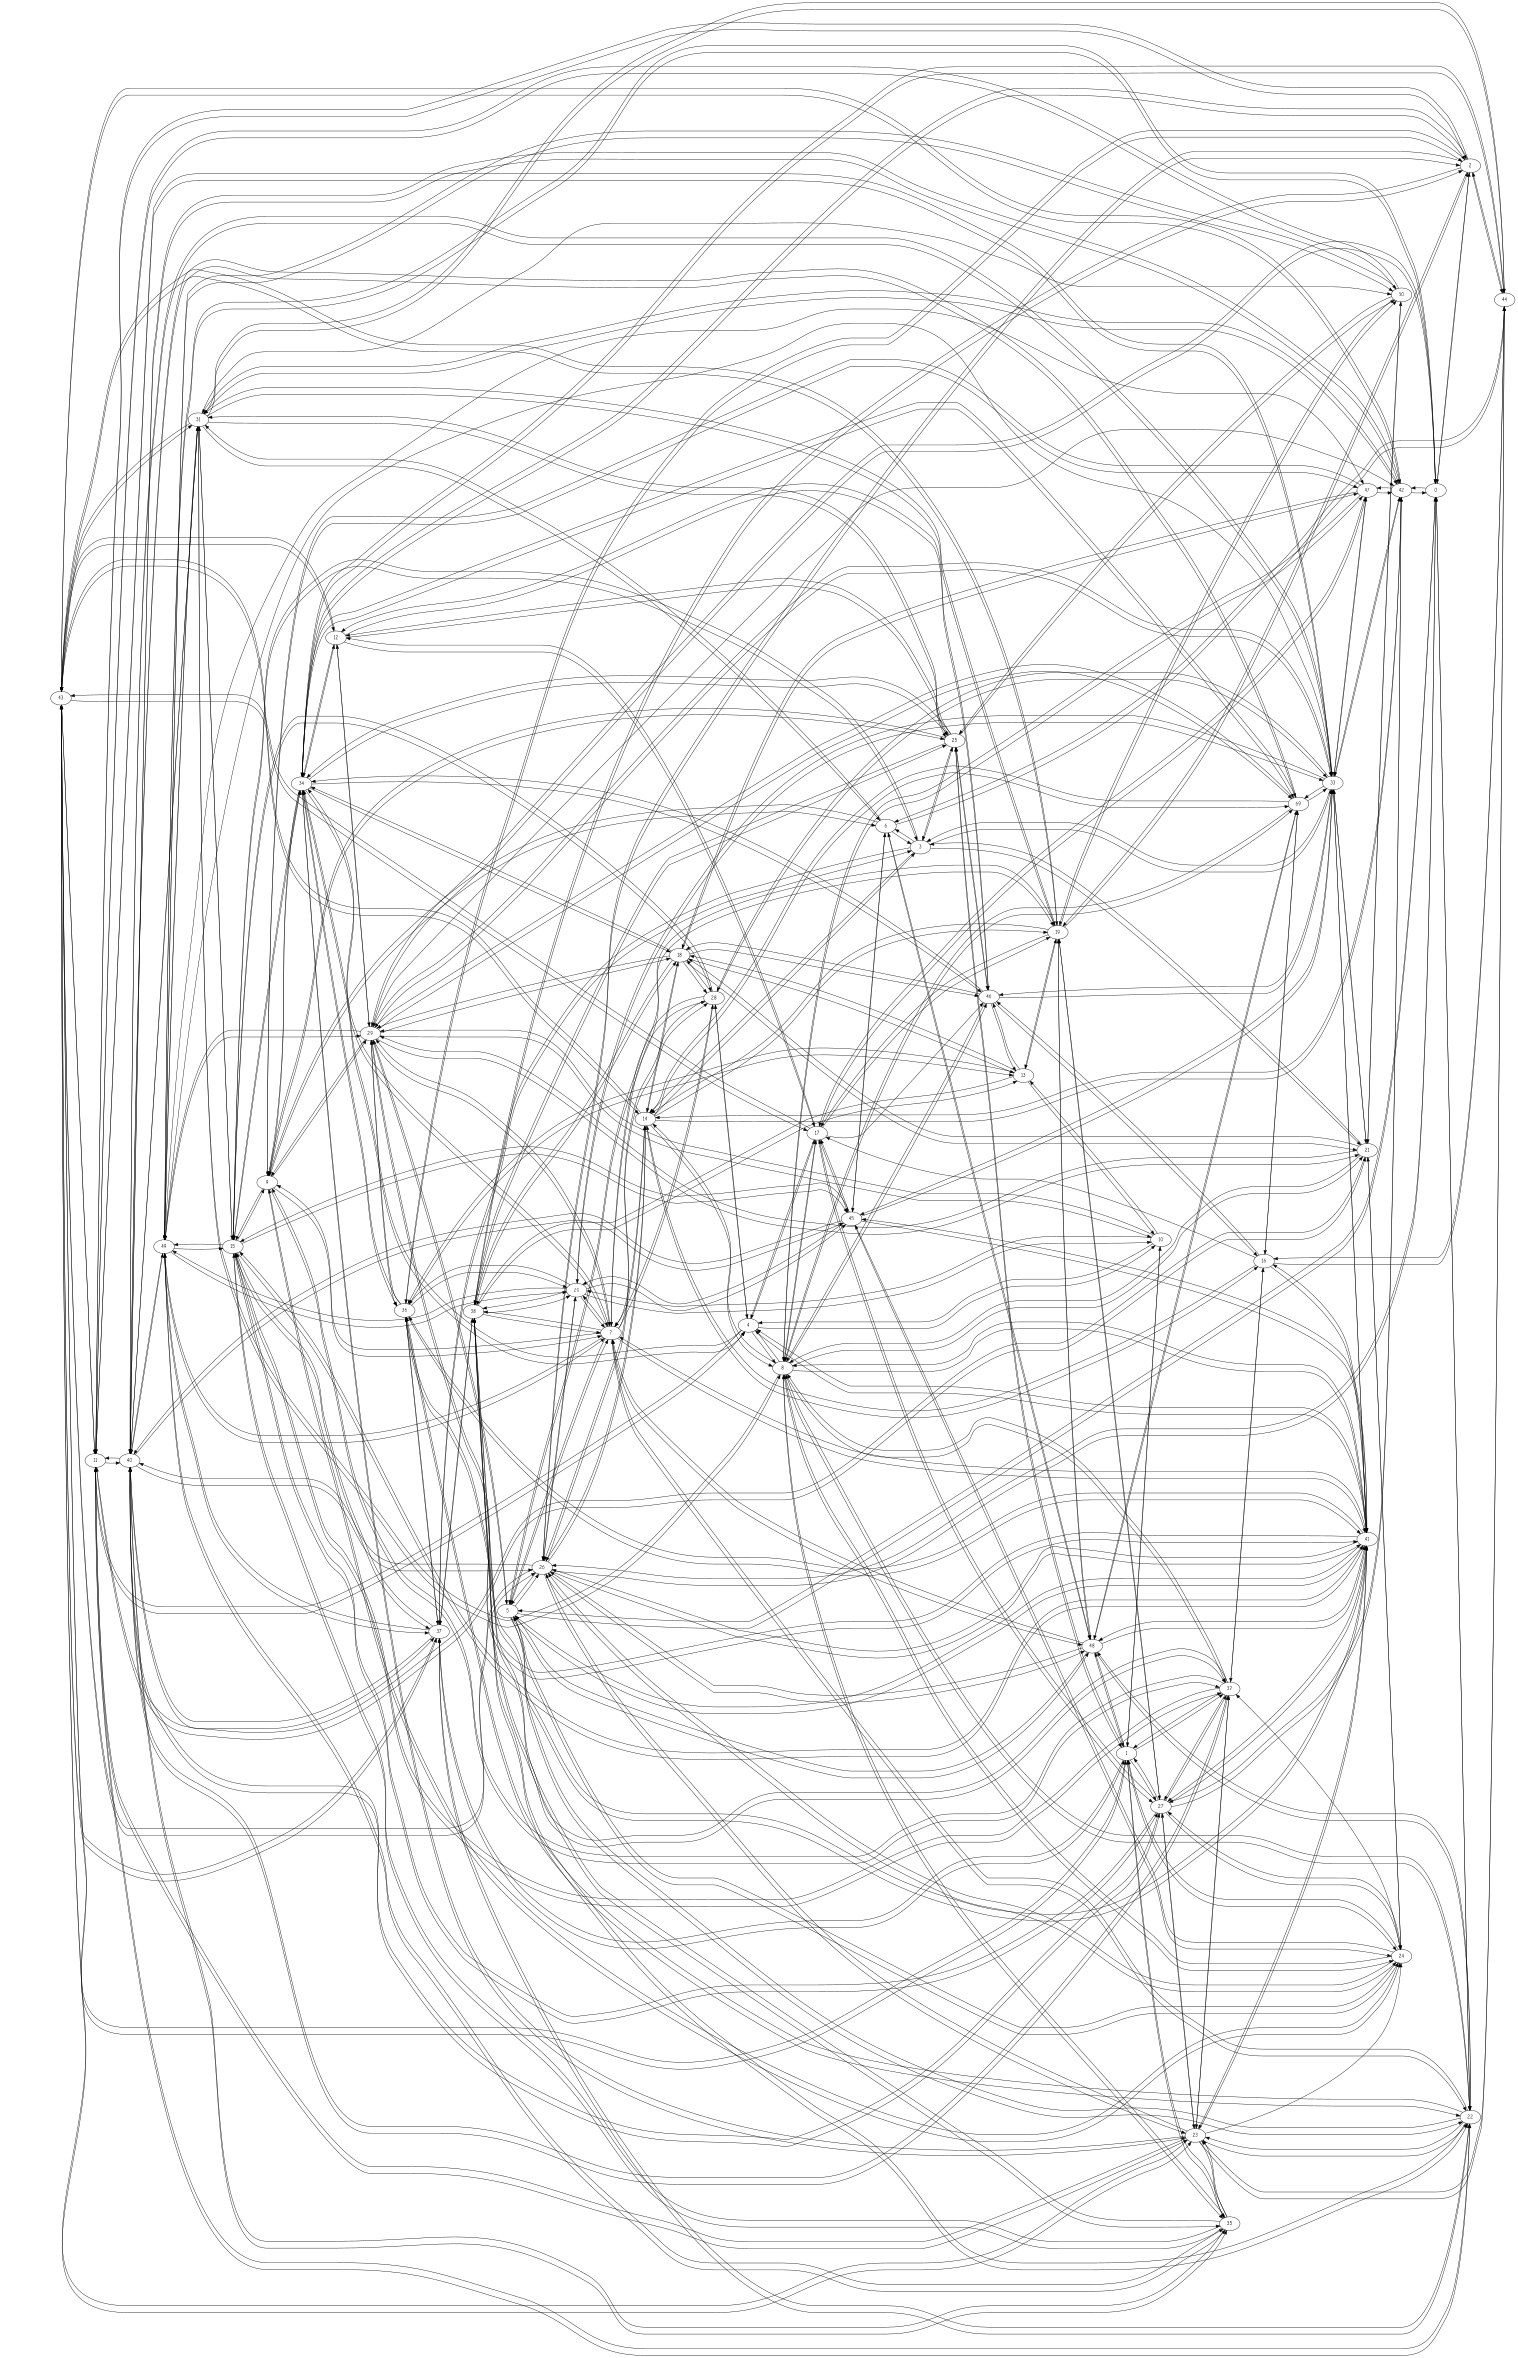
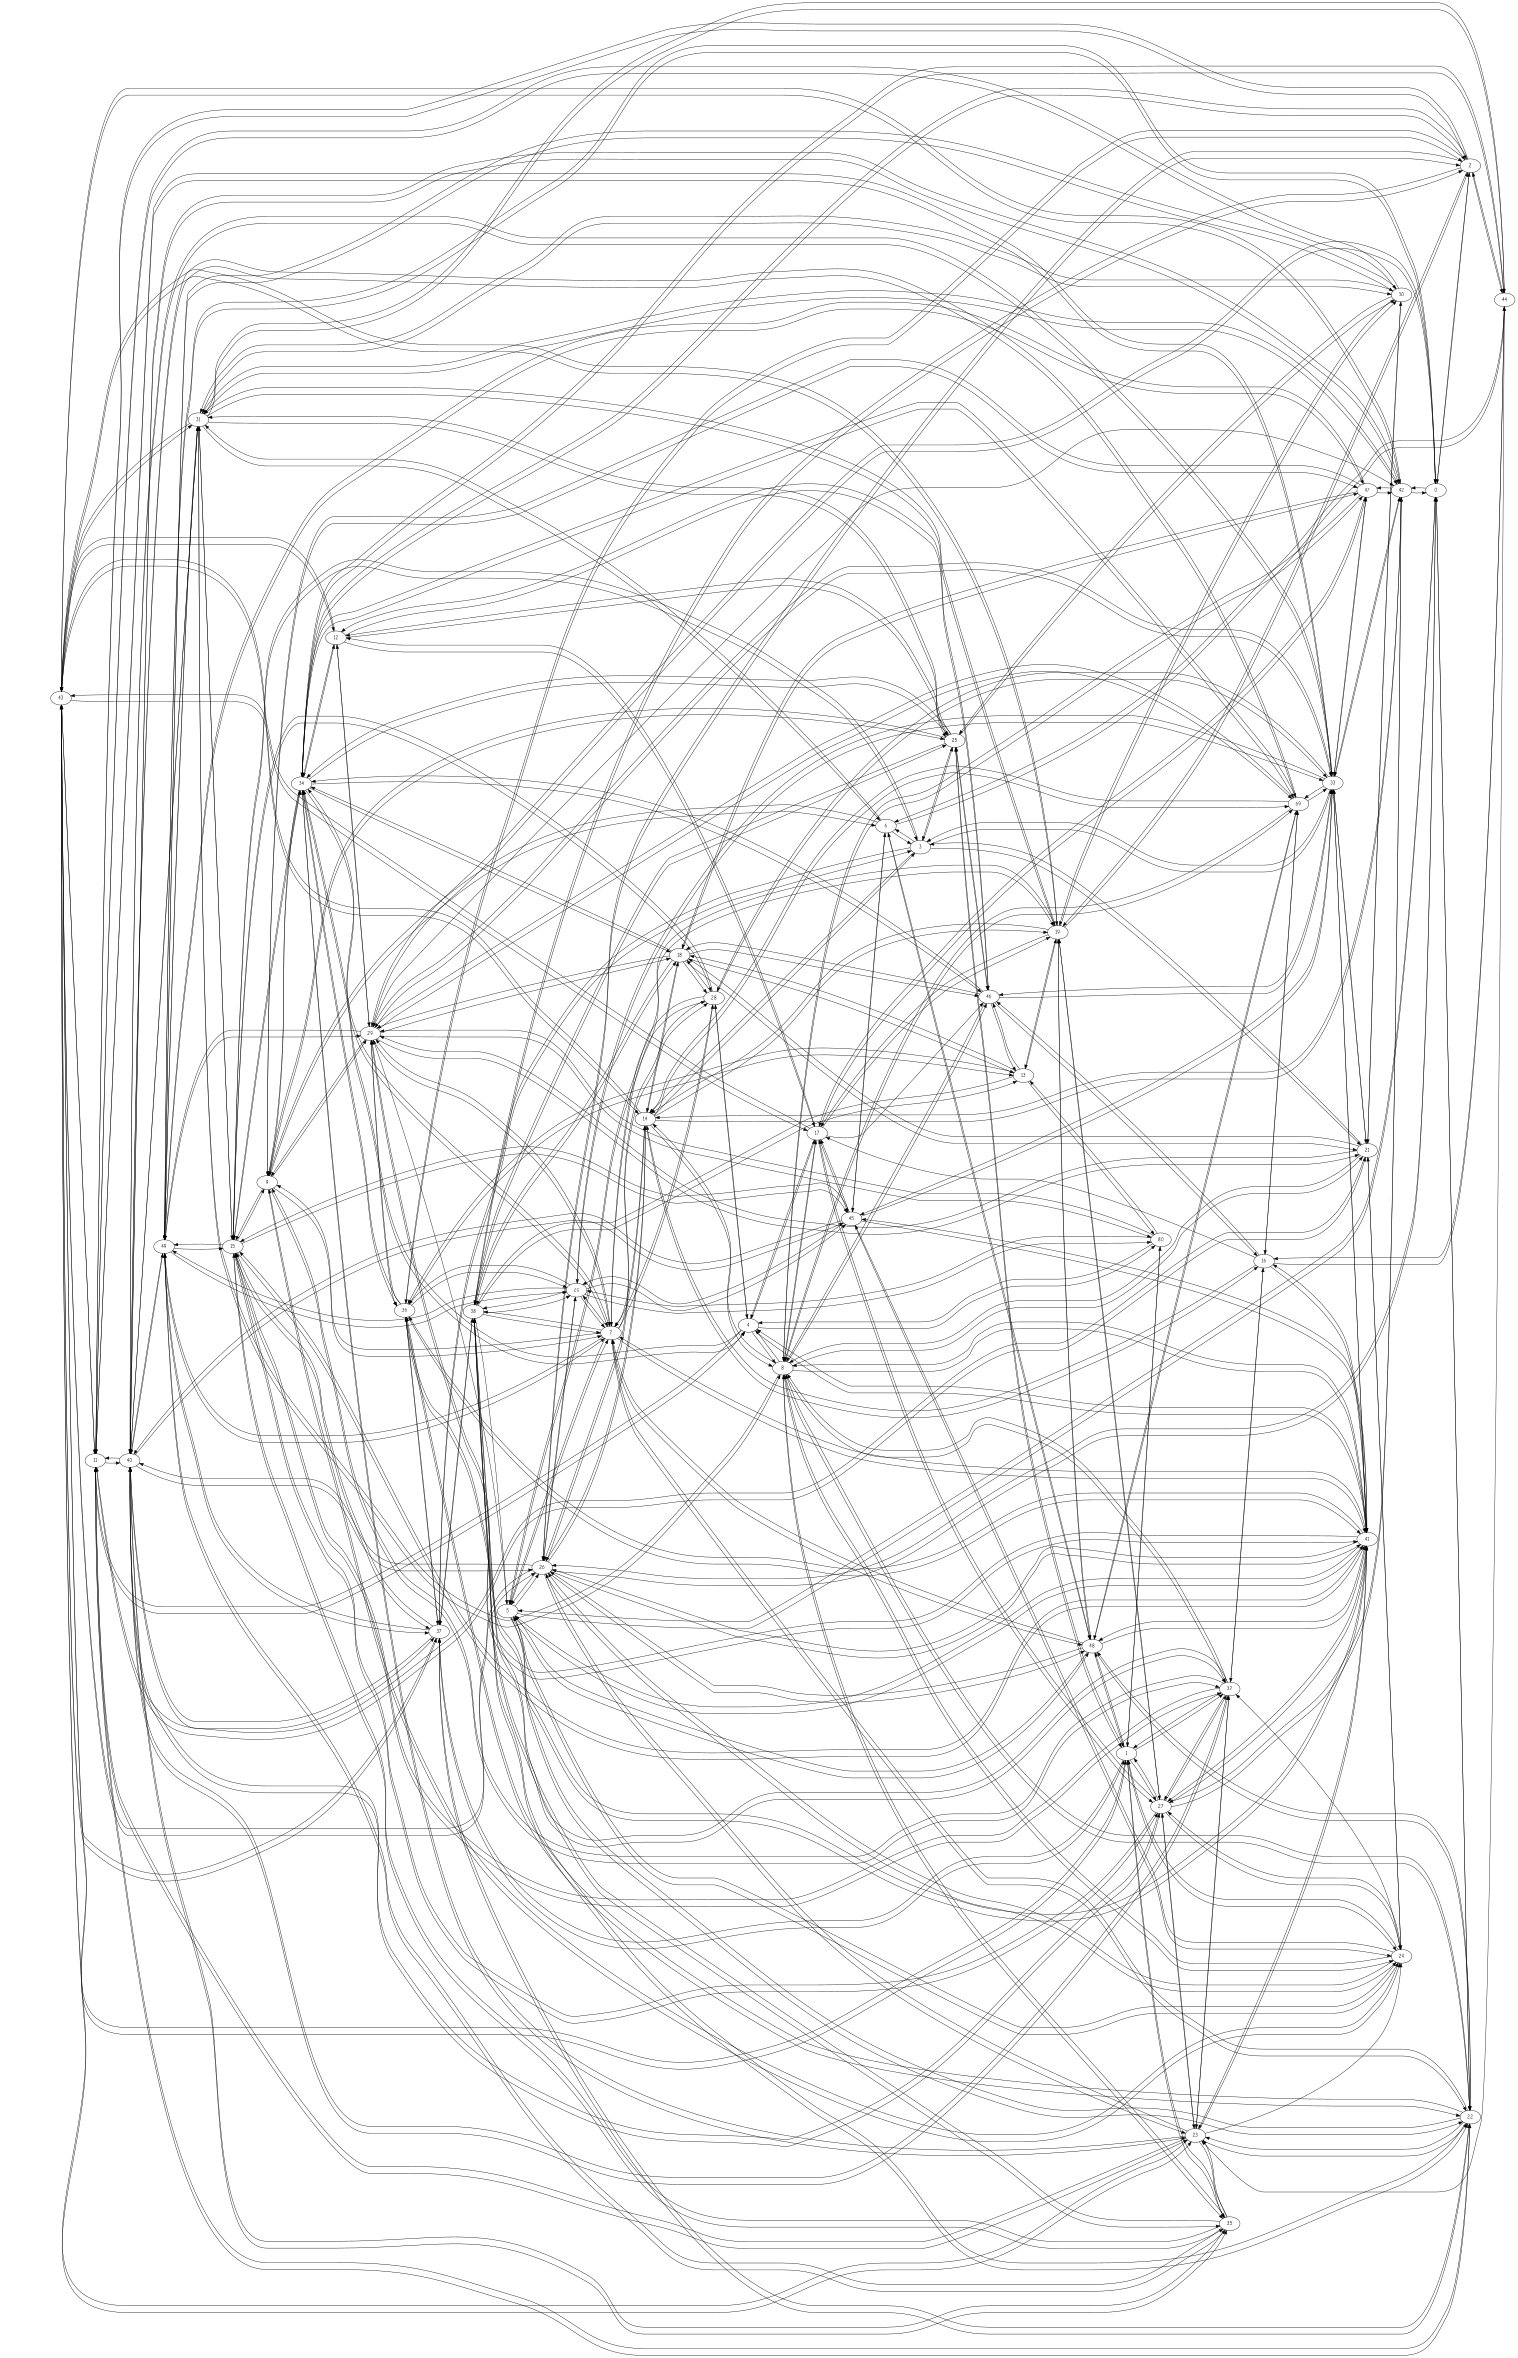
edge "30" -> "31": added
edge "33" -> "49": now "47" -> "49"
node "10": label "10" -> "80"
edge "29" -> "5": now "38" -> "5"
edge "23" -> "44": removed
